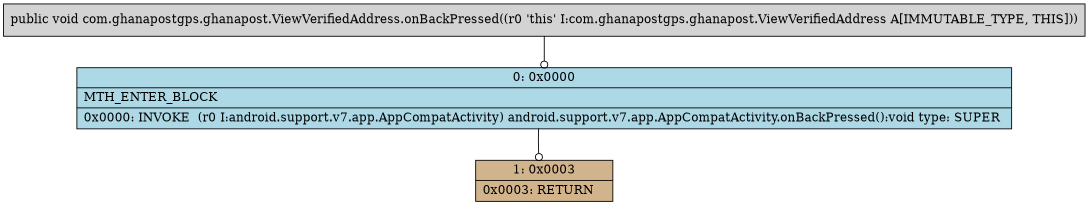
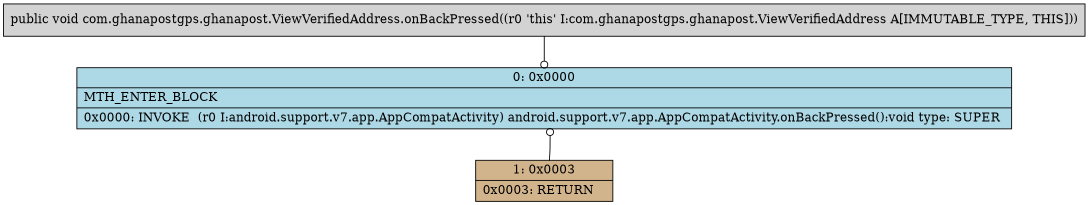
edge "0: 0x0000" -> "1: 0x0003": reversed
